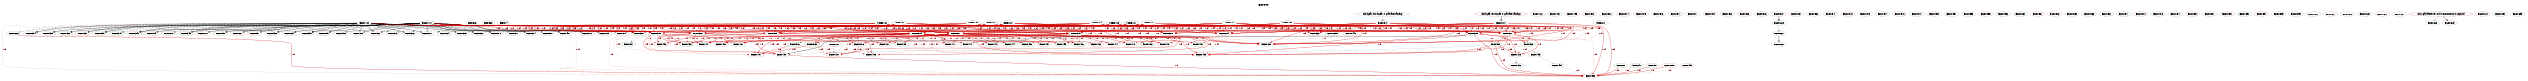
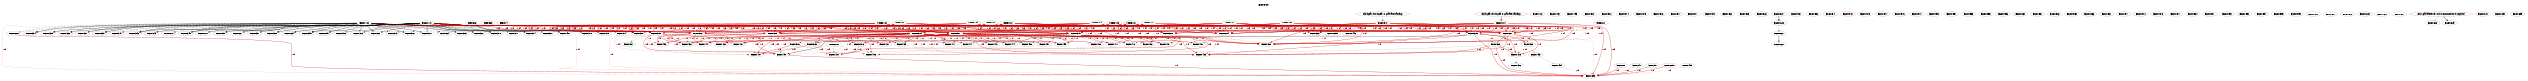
node "ECON*466": removed
